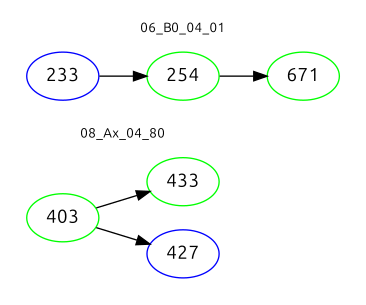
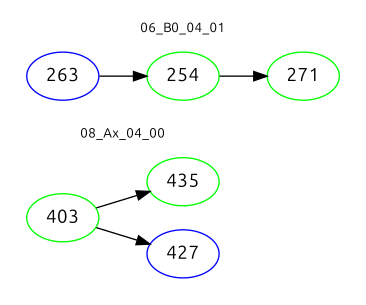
node "233": label "233" -> "263"
node "671": label "671" -> "271"
cluster "08_Ax_04_80": label "08_Ax_04_80" -> "08_Ax_04_00"
node "433": label "433" -> "435"
